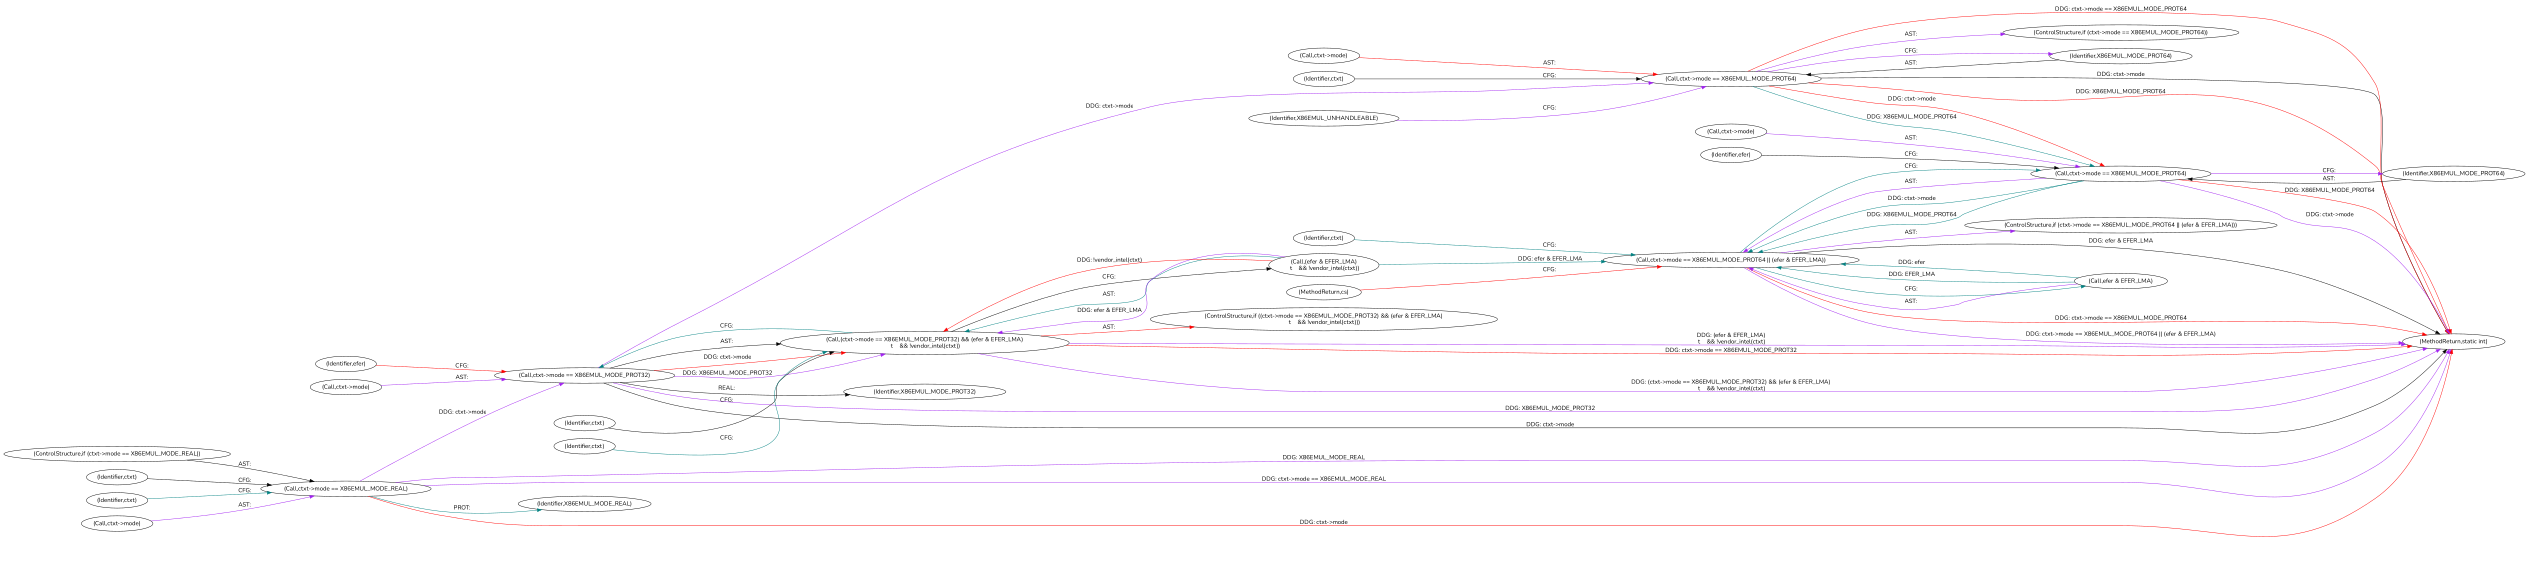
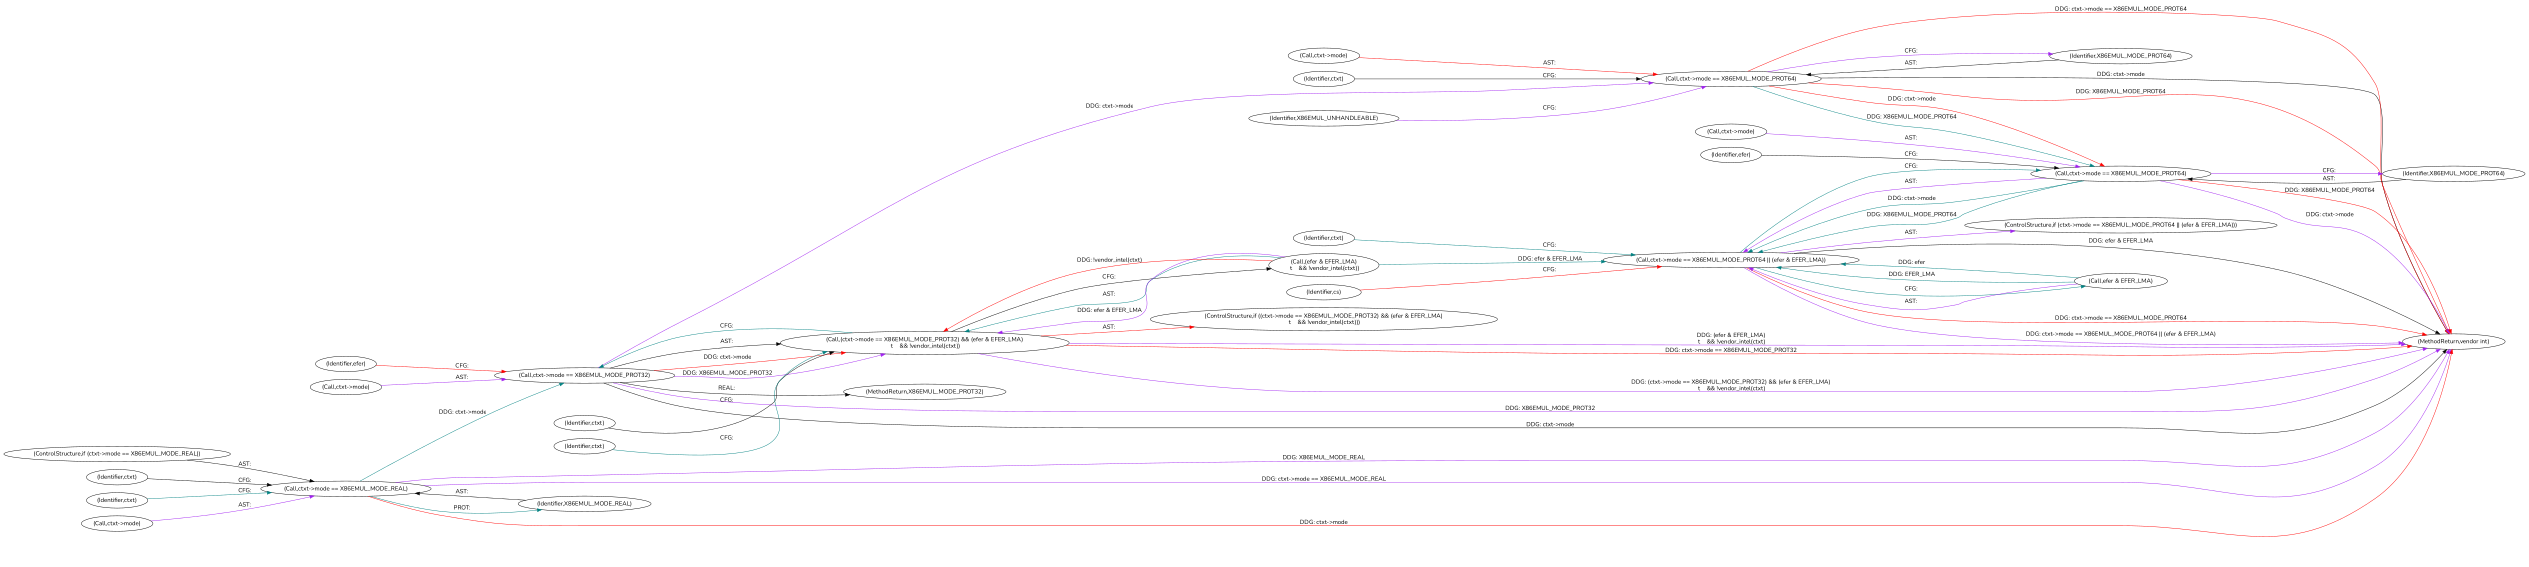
node "(ControlStructure,if (ctxt->mode == X86EMUL_MODE_PROT64))": removed
node "(MethodReturn,cs)": label "(MethodReturn,cs)" -> "(Identifier,cs)"
node "(MethodReturn,static int)": label "(MethodReturn,static int)" -> "(MethodReturn,vendor int)"
node "(Identifier,X86EMUL_MODE_PROT32)": label "(Identifier,X86EMUL_MODE_PROT32)" -> "(MethodReturn,X86EMUL_MODE_PROT32)"
edge "(Call,ctxt->mode == X86EMUL_MODE_REAL)" -> "(Call,ctxt->mode == X86EMUL_MODE_PROT32)": color purple -> teal
edge "(Identifier,X86EMUL_MODE_REAL)" -> "(Call,ctxt->mode == X86EMUL_MODE_REAL)": added, label "AST:"
